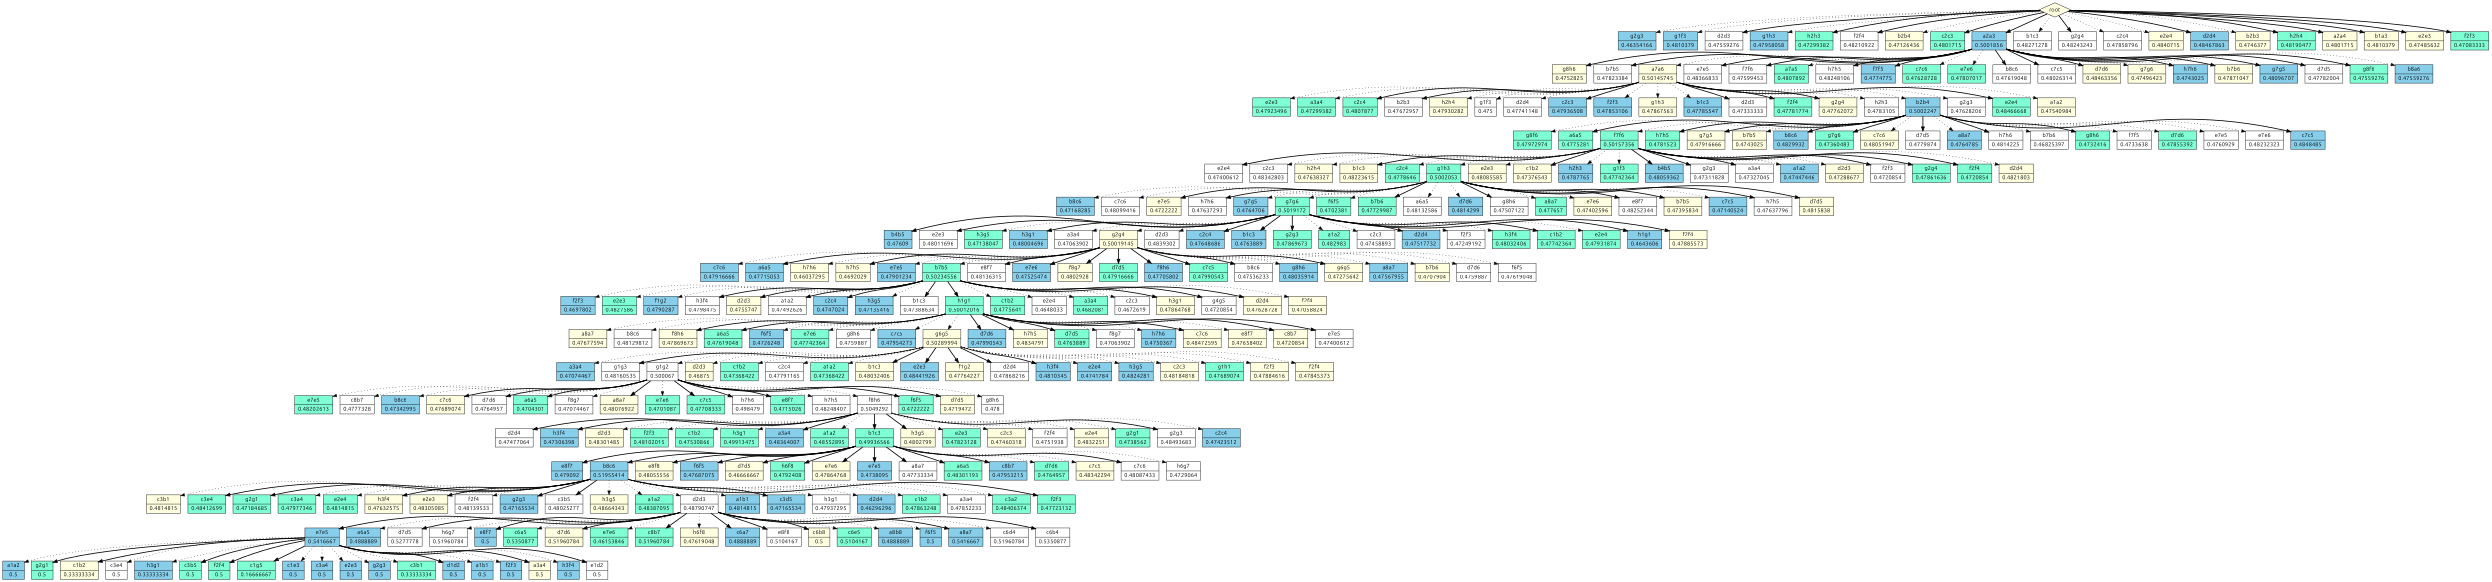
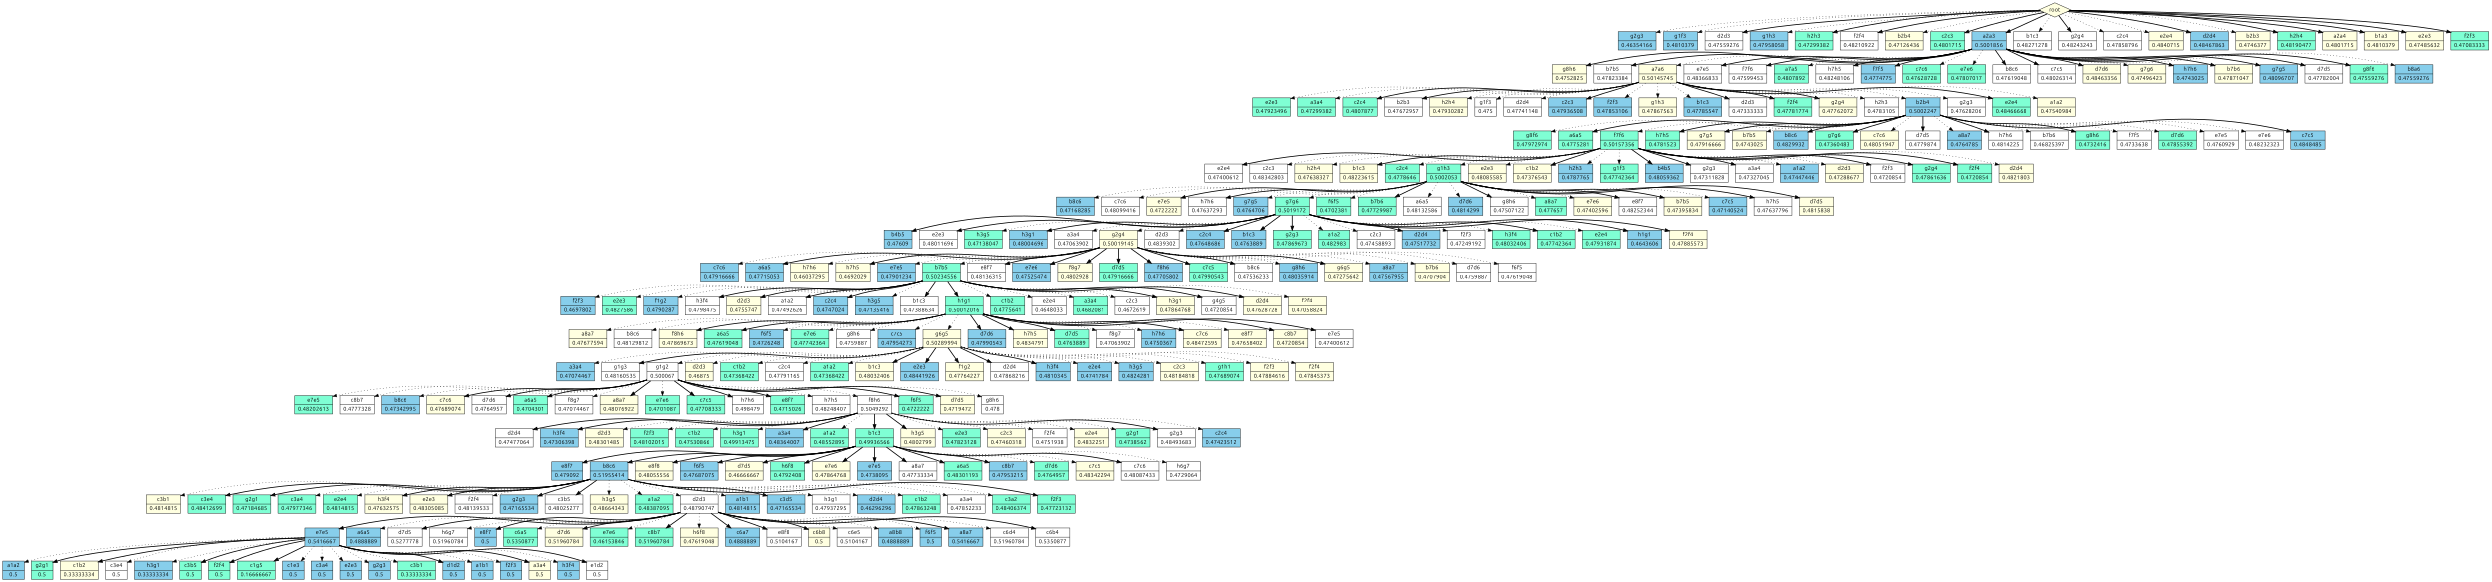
node "c6e5": fillcolor aquamarine -> white
